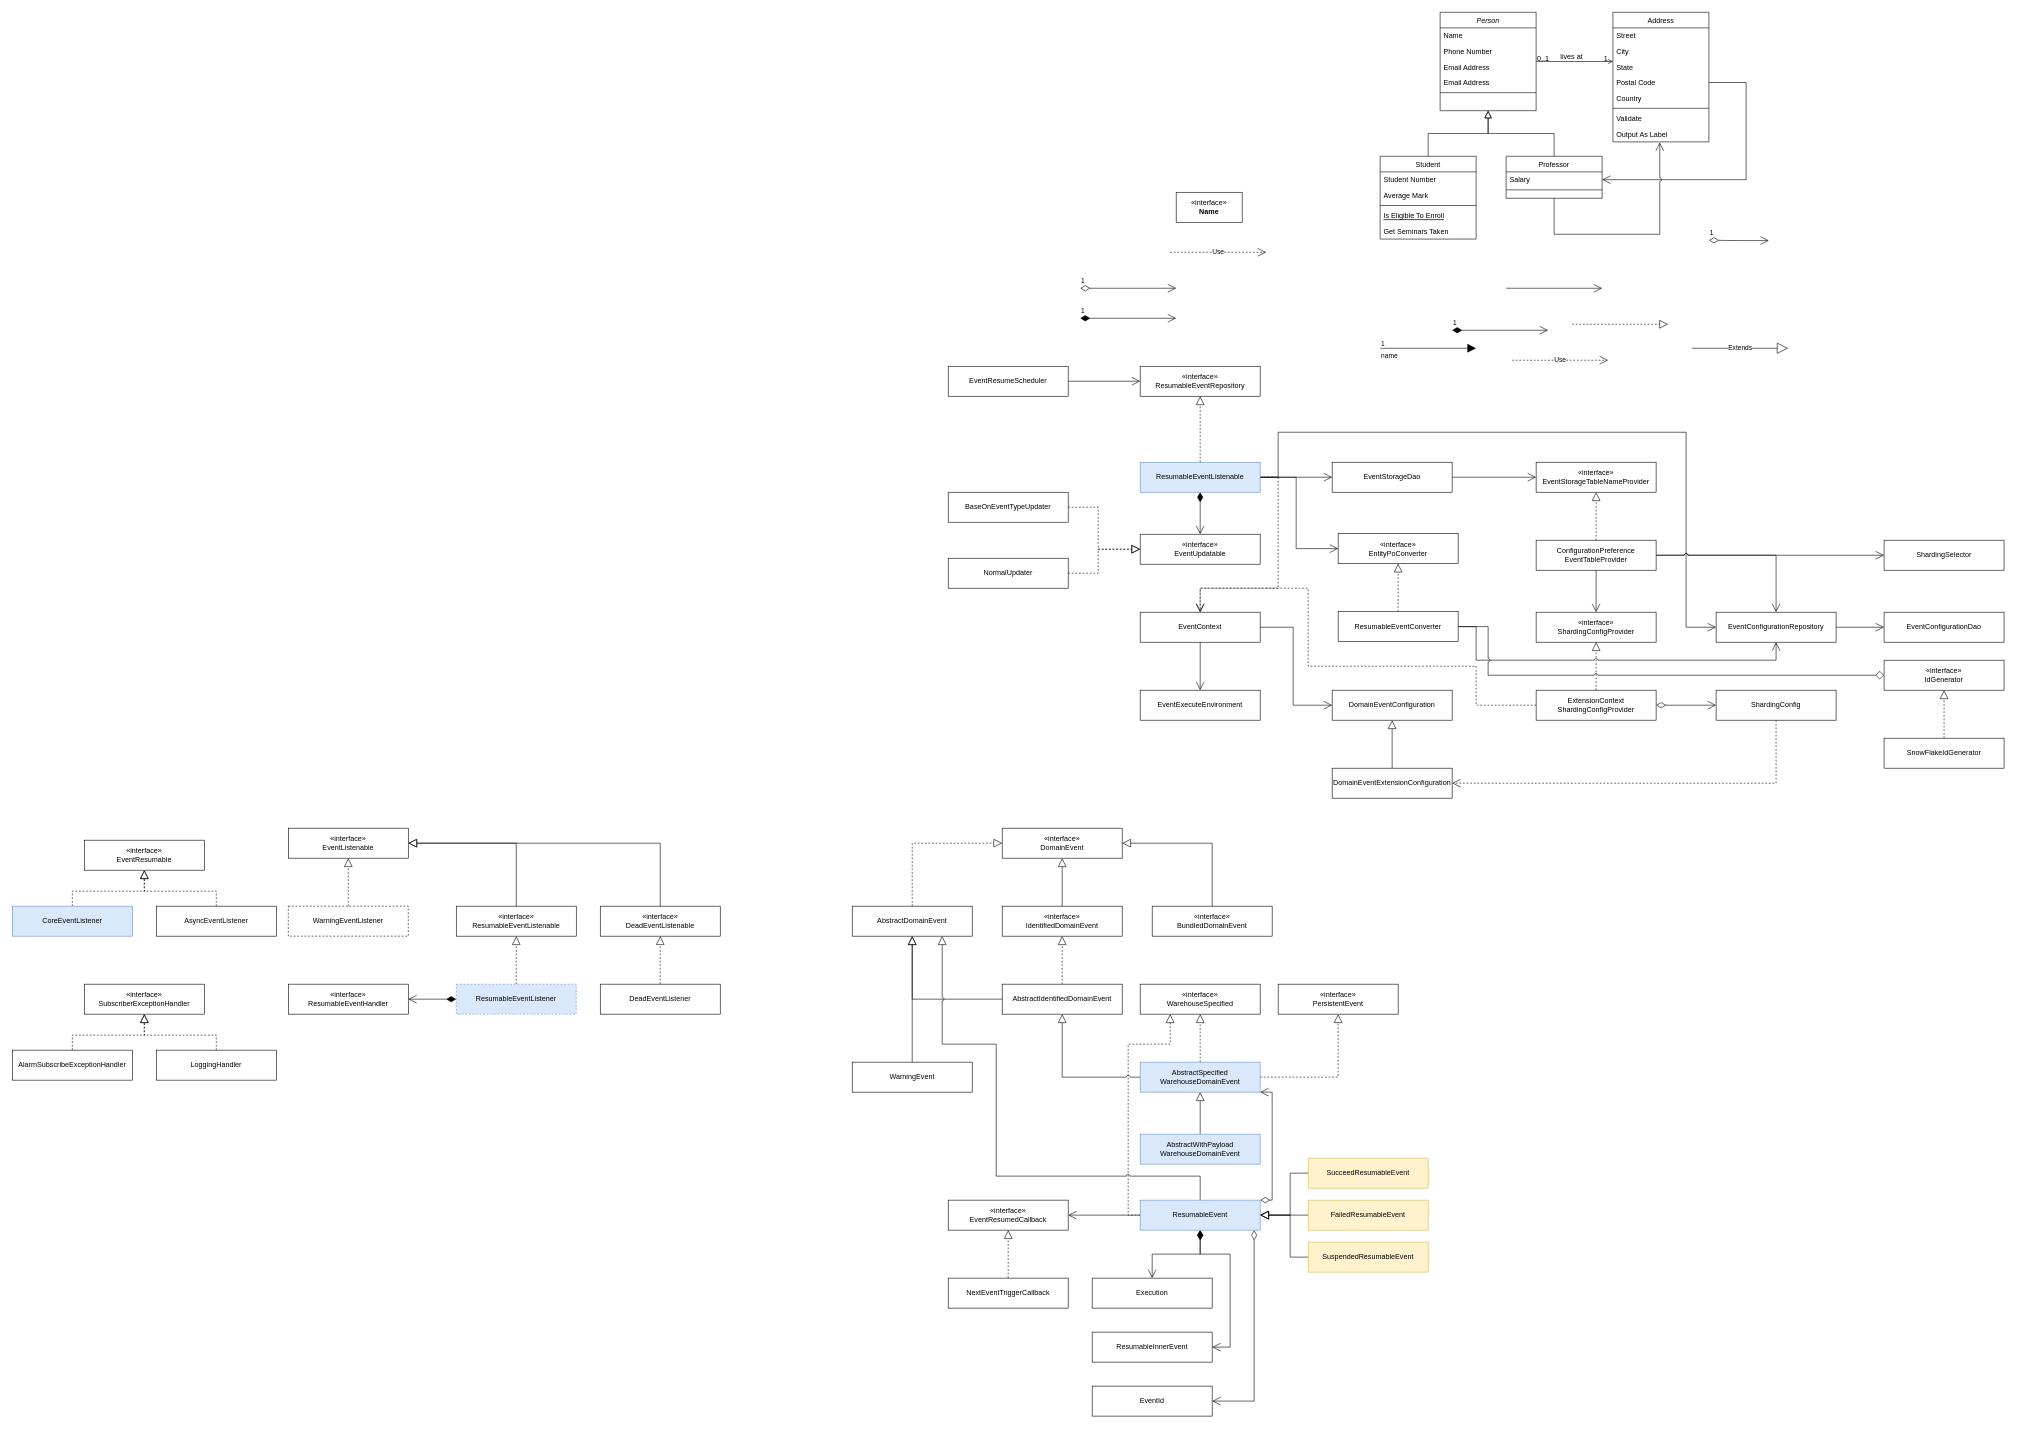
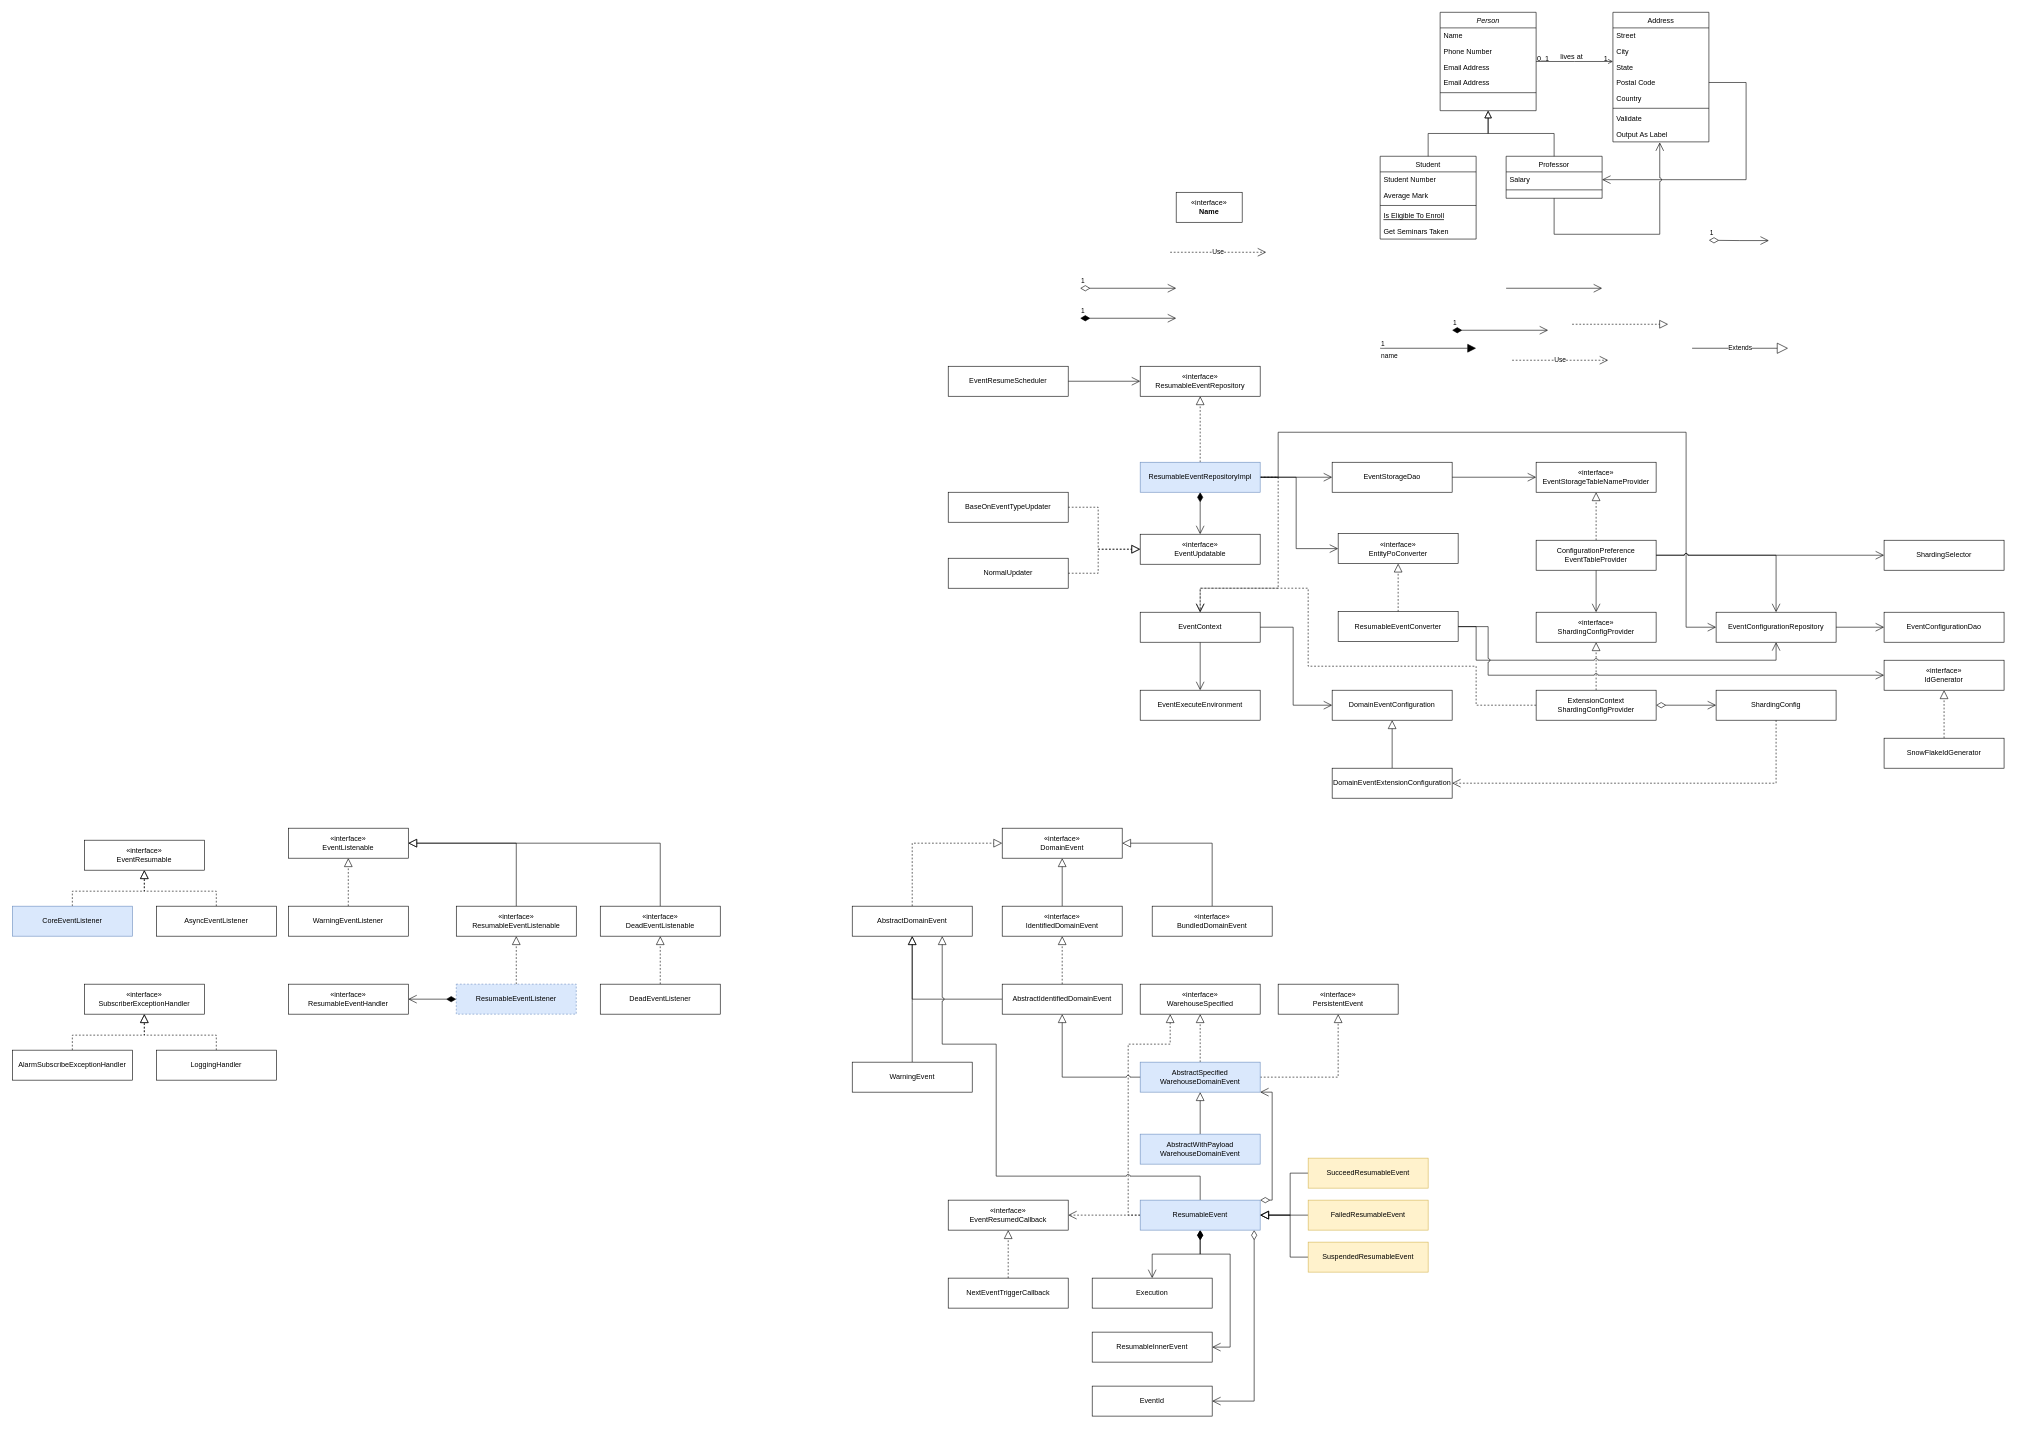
node "ResumableEventListenable": label "ResumableEventListenable" -> "ResumableEventRepositoryImpl"
edge "ResumableEventConverter" -> "«interface» IdGenerator": arrowhead diamond -> open
node "WarningEventListener": style dashed -> solid
edge "ResumableEvent" -> "«interface» EventResumedCallback": style solid -> dashed
